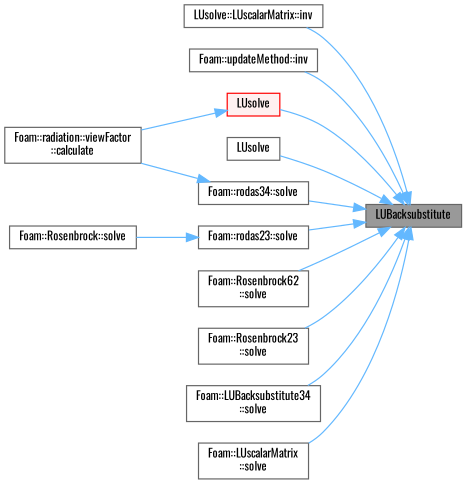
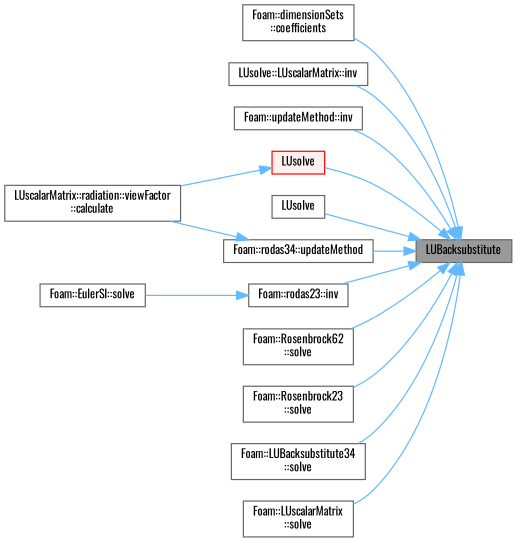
node "Foam::dimensionSets ::coefficients": added
node "Foam::radiation::viewFactor ::calculate": label "Foam::radiation::viewFactor ::calculate" -> "LUscalarMatrix::radiation::viewFactor ::calculate"
node "Foam::rodas34::solve": label "Foam::rodas34::solve" -> "Foam::rodas34::updateMethod"
node "Foam::Rosenbrock::solve": label "Foam::Rosenbrock::solve" -> "Foam::EulerSI::solve"
node "Foam::rodas23::solve": label "Foam::rodas23::solve" -> "Foam::rodas23::inv"
